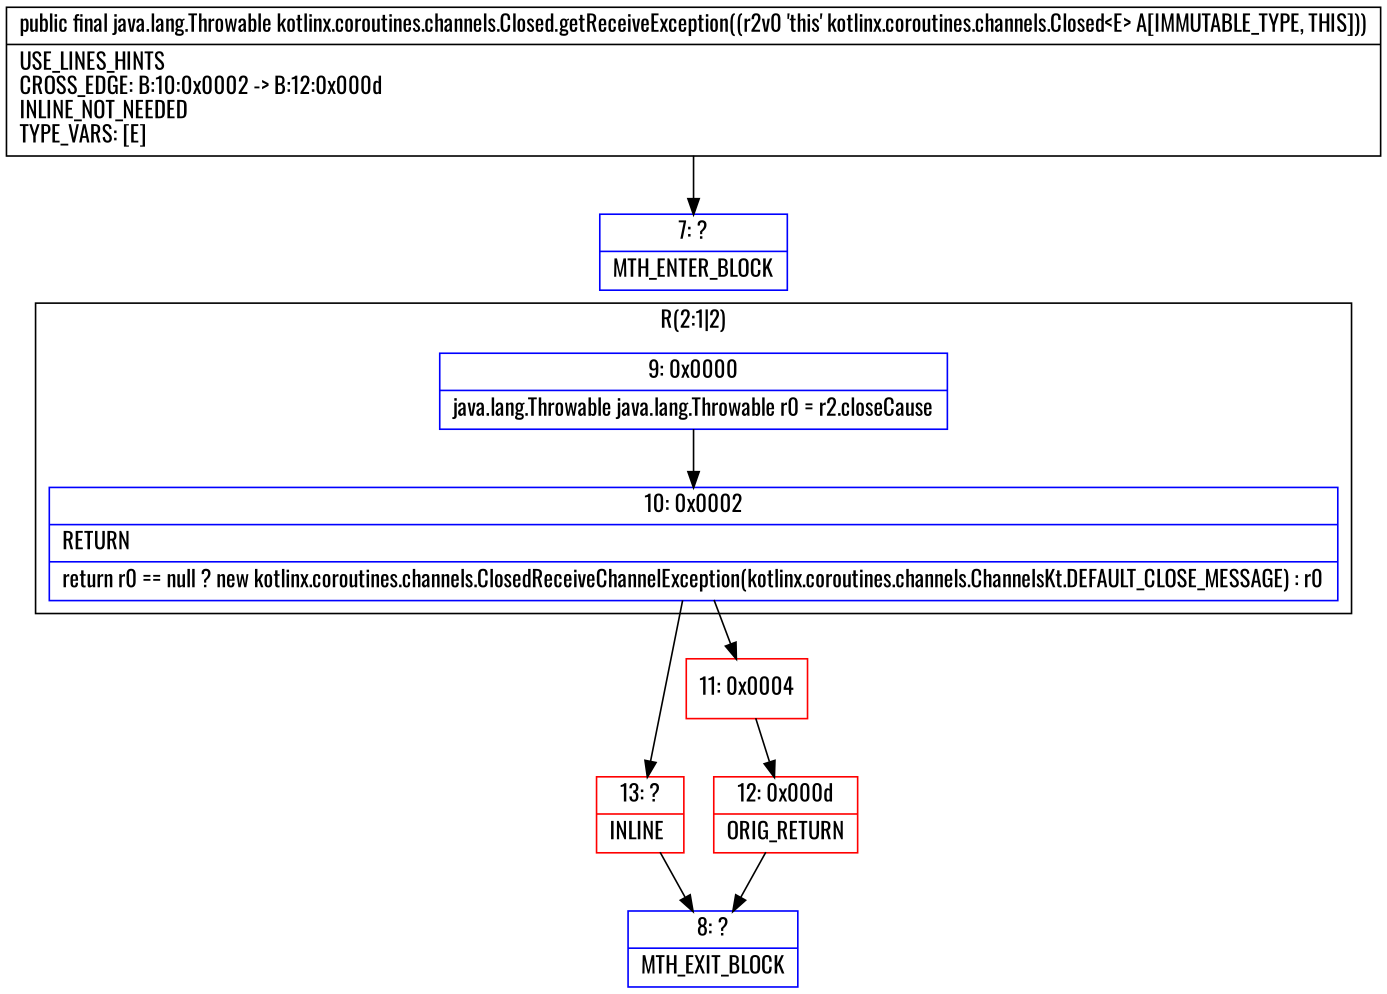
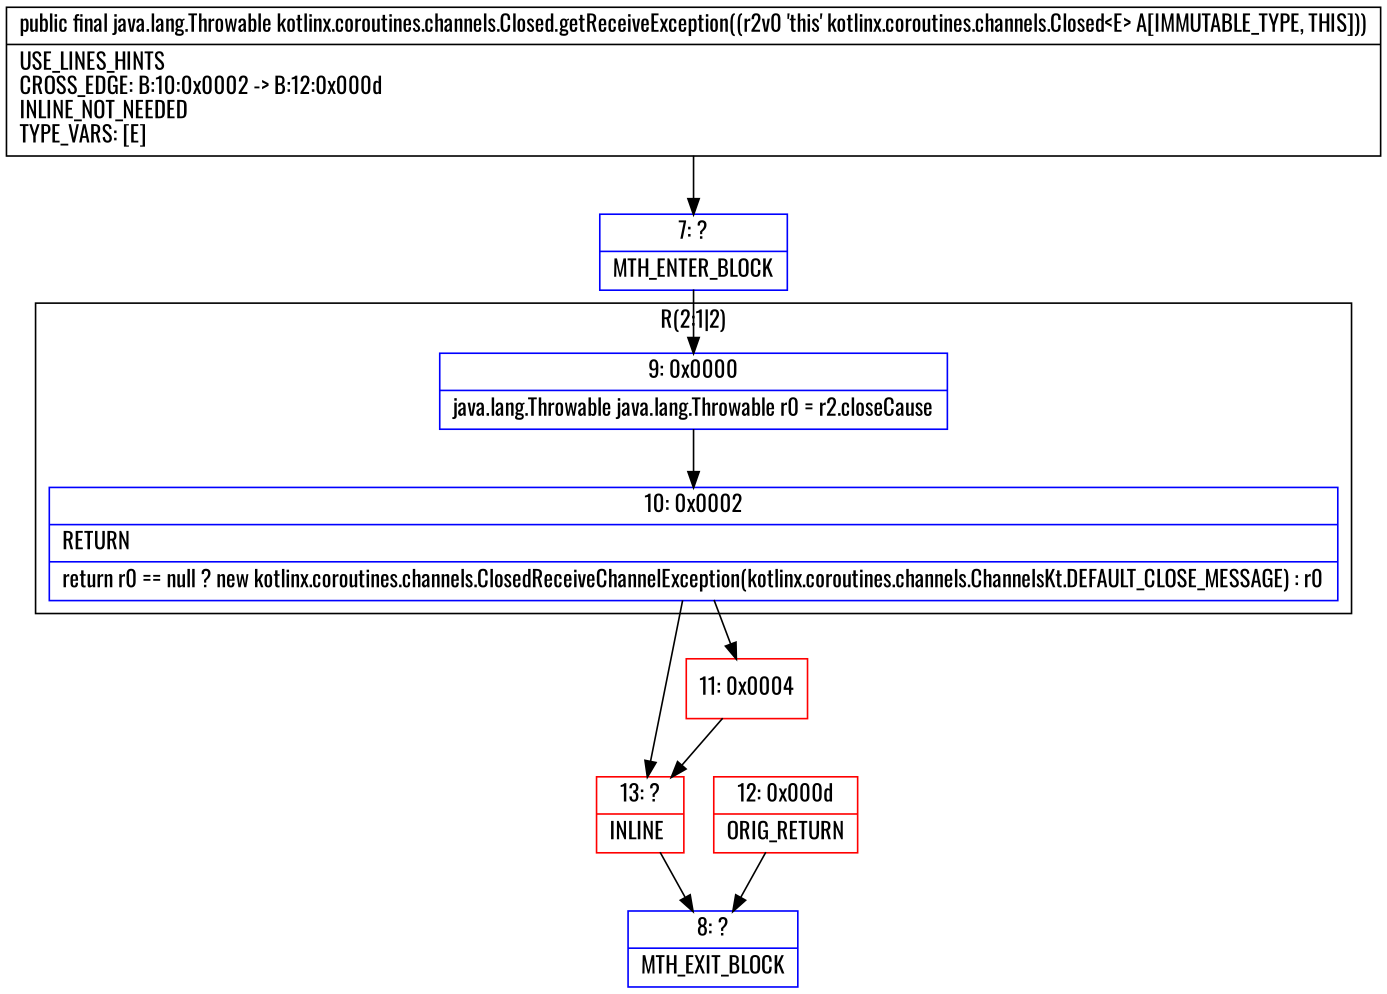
edge "7: ?" -> "9: 0x0000": added
edge "11: 0x0004" -> "12: 0x000d": now "11: 0x0004" -> "13: ?"
